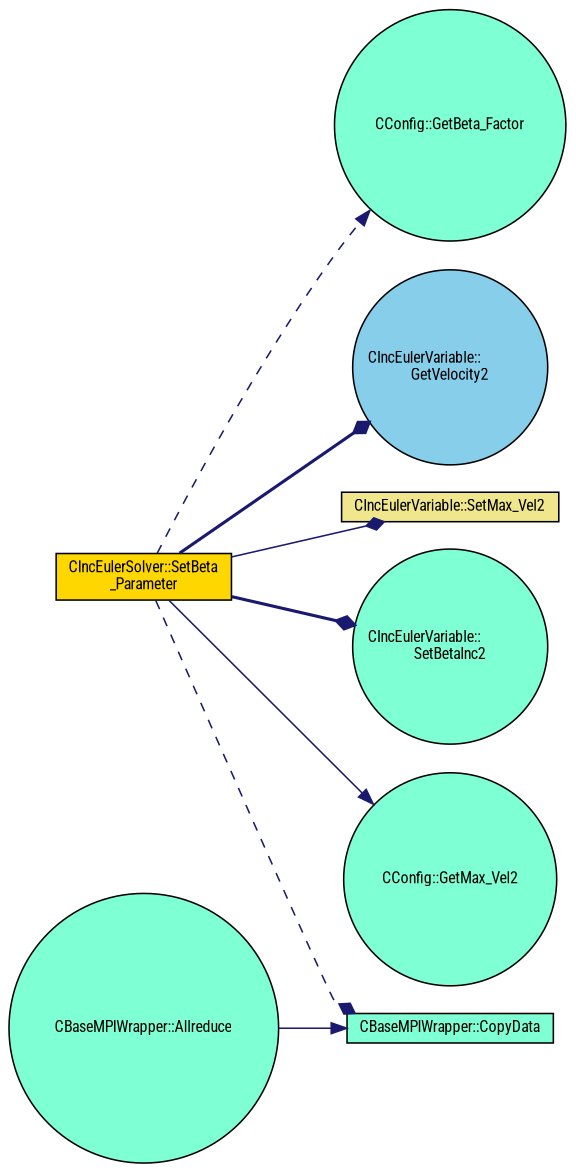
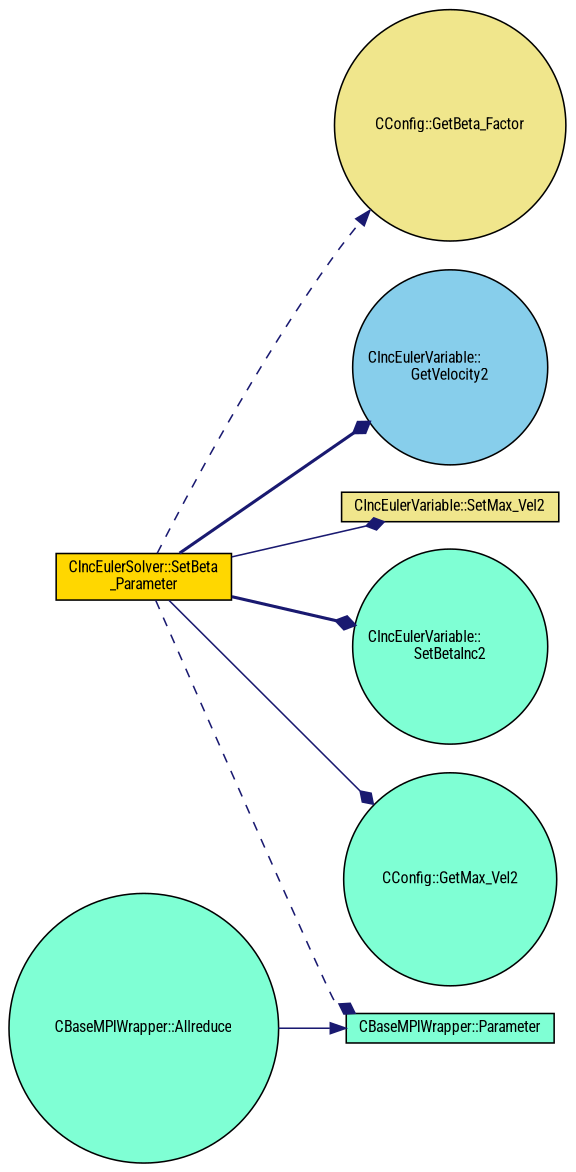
node "CConfig::GetBeta_Factor": fillcolor aquamarine -> khaki
edge "CIncEulerSolver::SetBeta _Parameter" -> "CConfig::GetMax_Vel2": arrowhead normal -> diamond
node "CBaseMPIWrapper::CopyData": label "CBaseMPIWrapper::CopyData" -> "CBaseMPIWrapper::Parameter"
